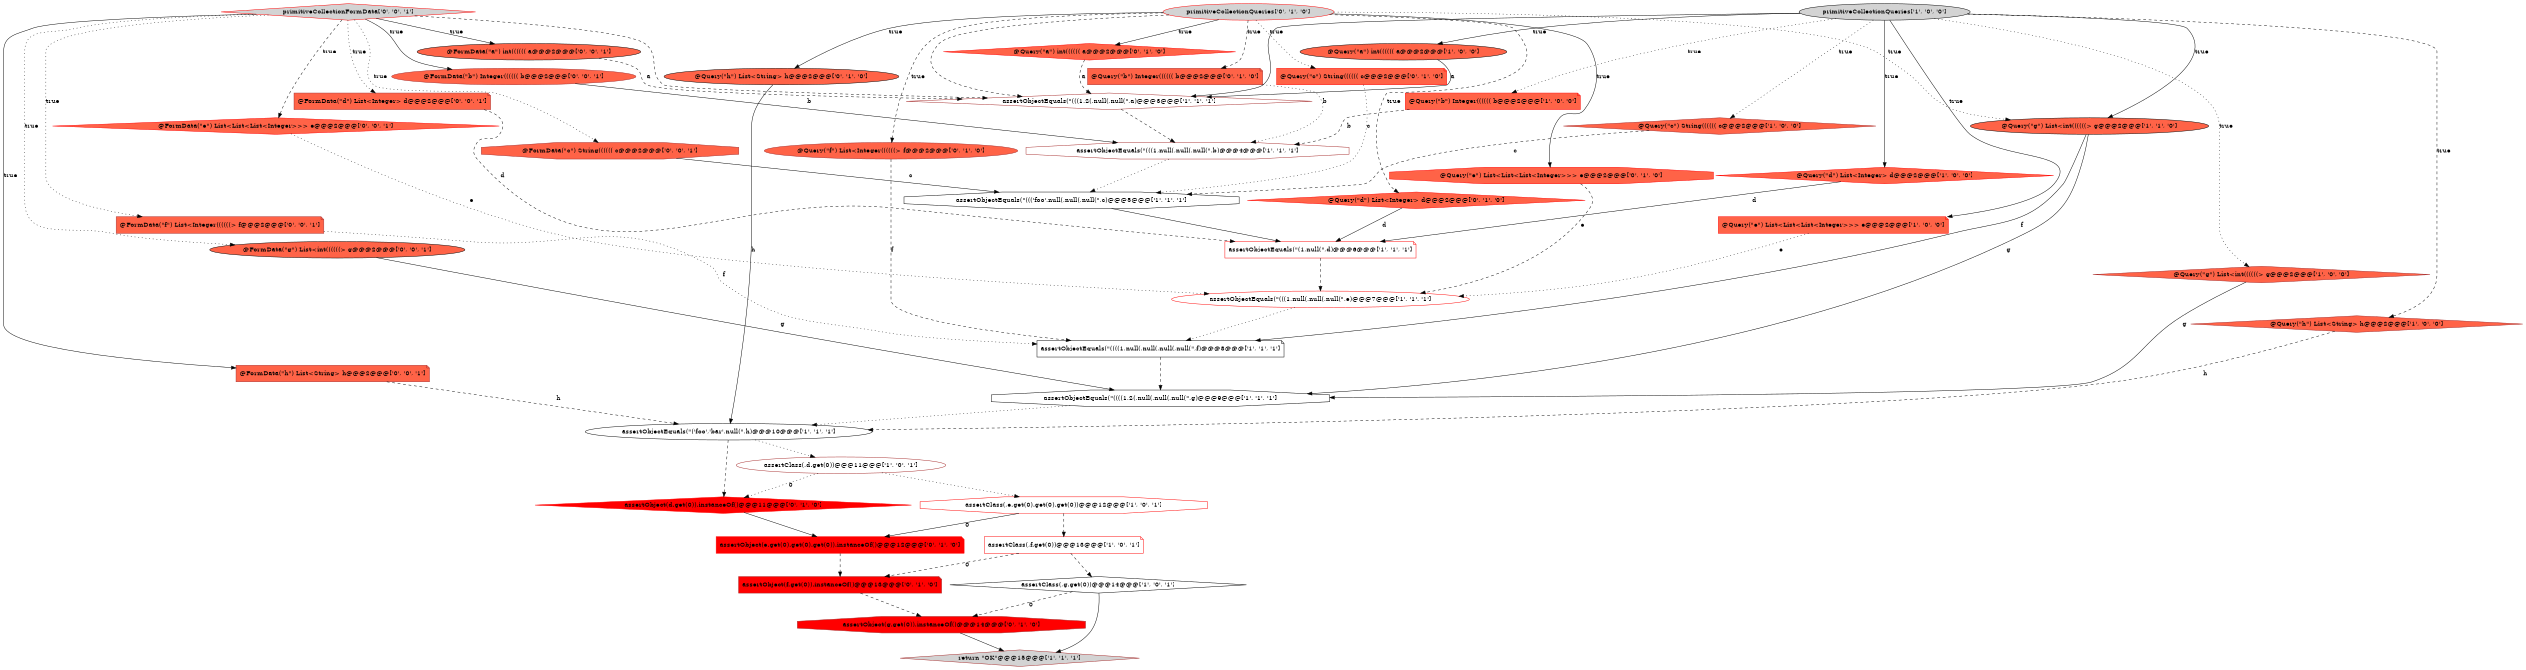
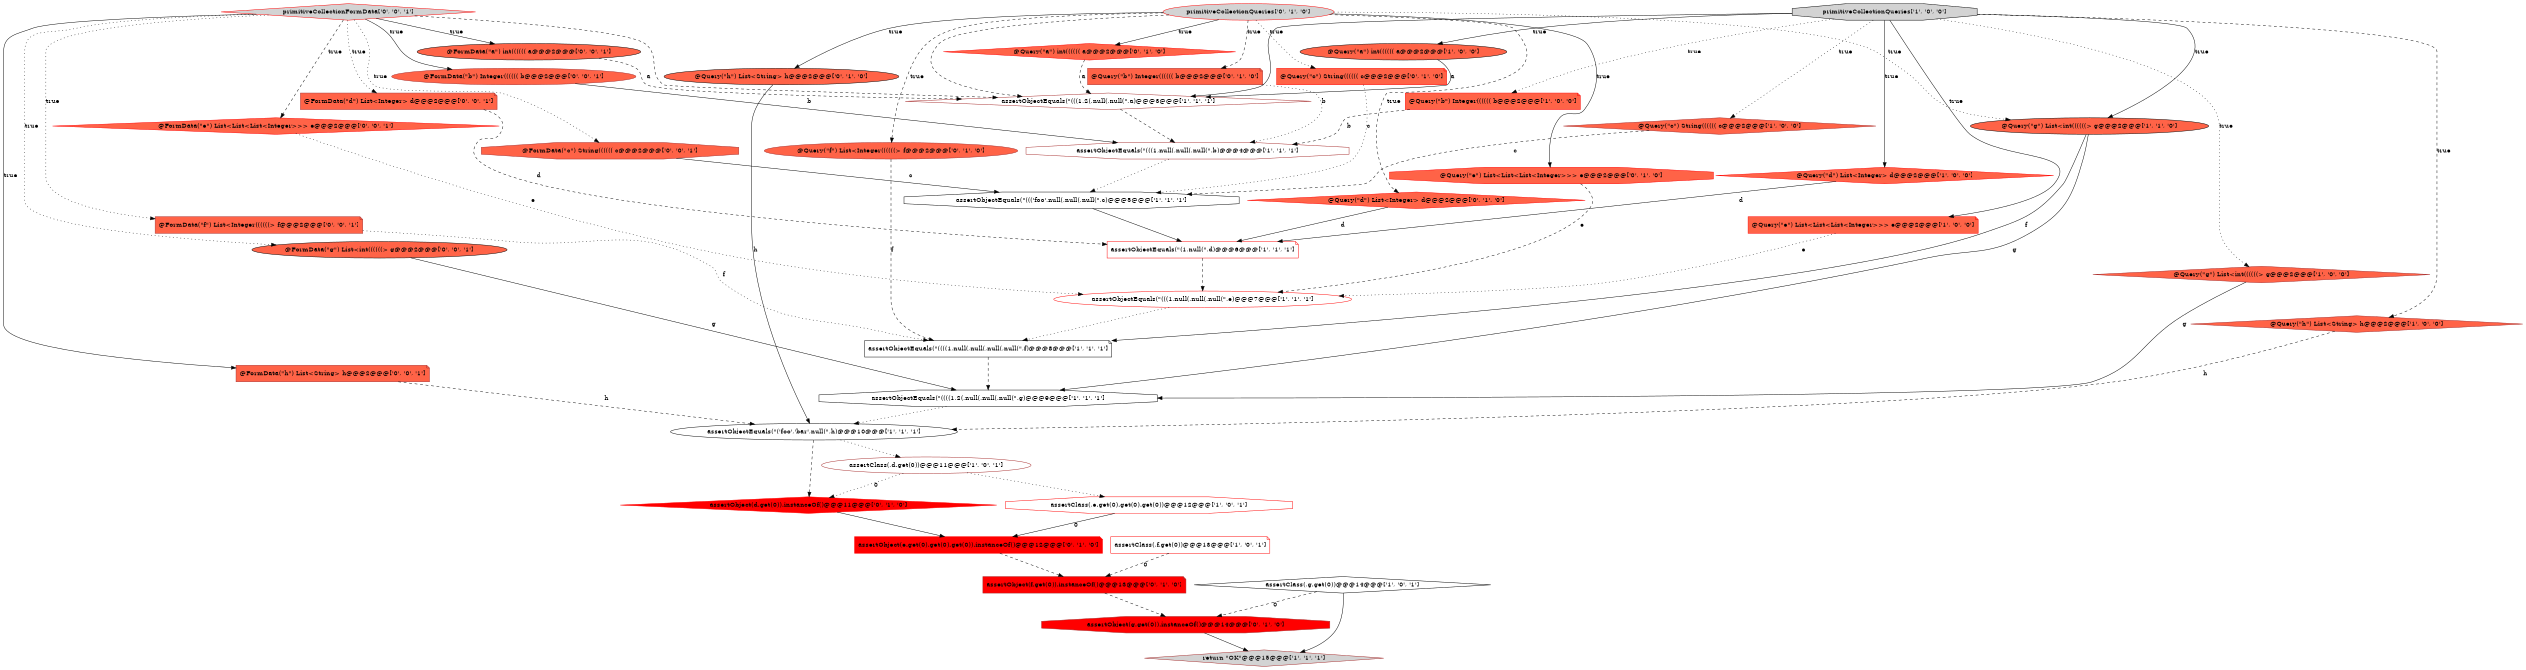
node "primitiveCollectionQueries['1', '0', '0']": shape ellipse -> octagon
edge "assertClass(,e.get(0).get(0).get(0))@@@12@@@['1', '0', '1']" -> "assertClass(,f.get(0))@@@13@@@['1', '0', '1']": removed
edge "assertClass(,f.get(0))@@@13@@@['1', '0', '1']" -> "assertClass(,g.get(0))@@@14@@@['1', '0', '1']": removed
